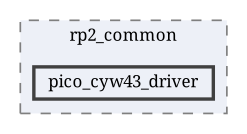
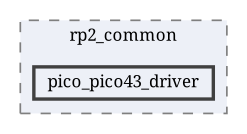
node "pico_cyw43_driver": label "pico_cyw43_driver" -> "pico_pico43_driver"
